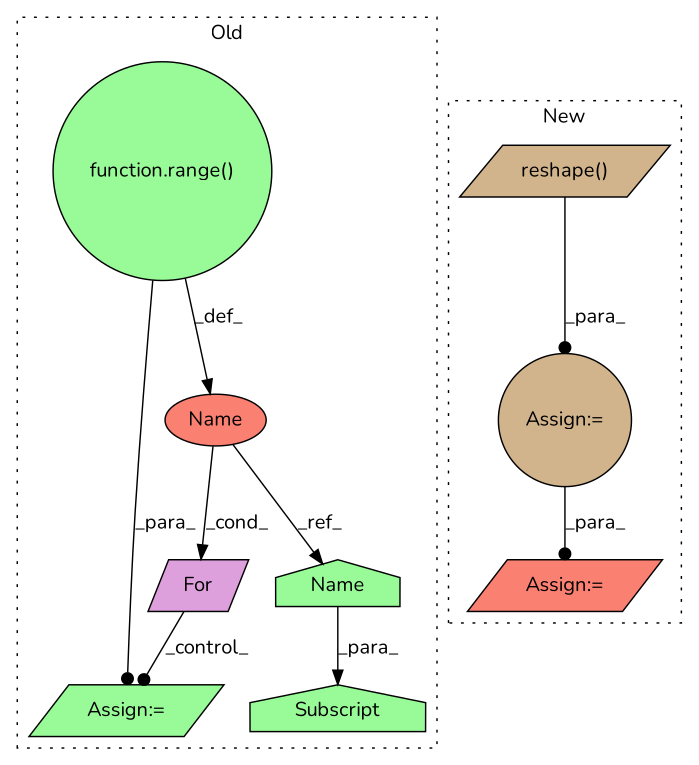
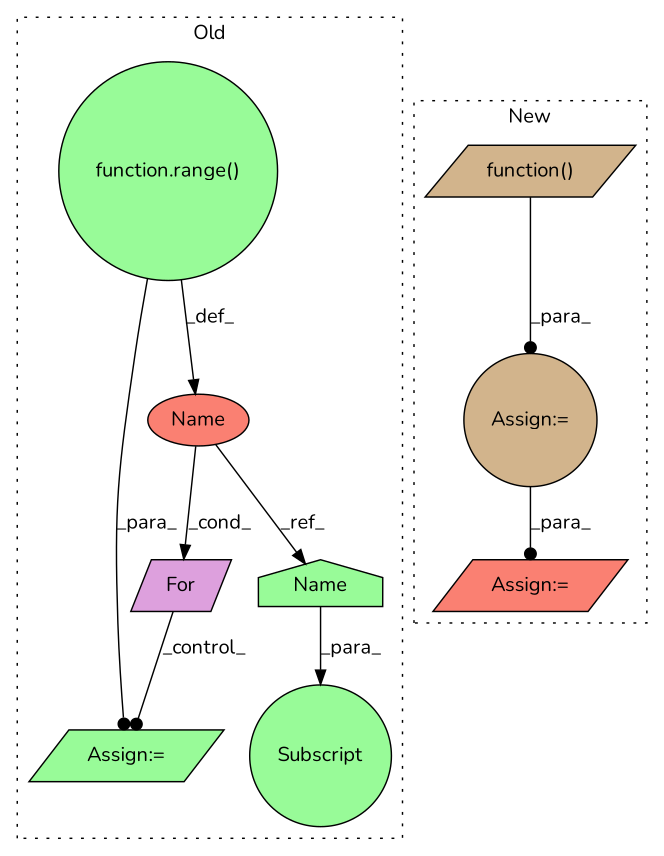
node "reshape()": label "reshape()" -> "function()"
node "Subscript": shape house -> circle
